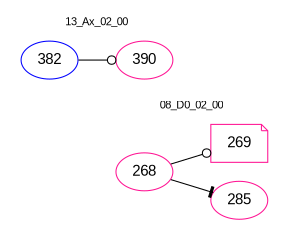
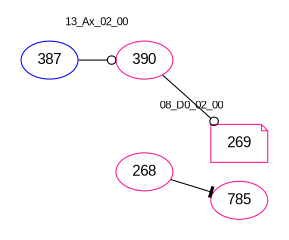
node "382": label "382" -> "387"
edge "268" -> "269": now "390" -> "269"
node "285": label "285" -> "785"
